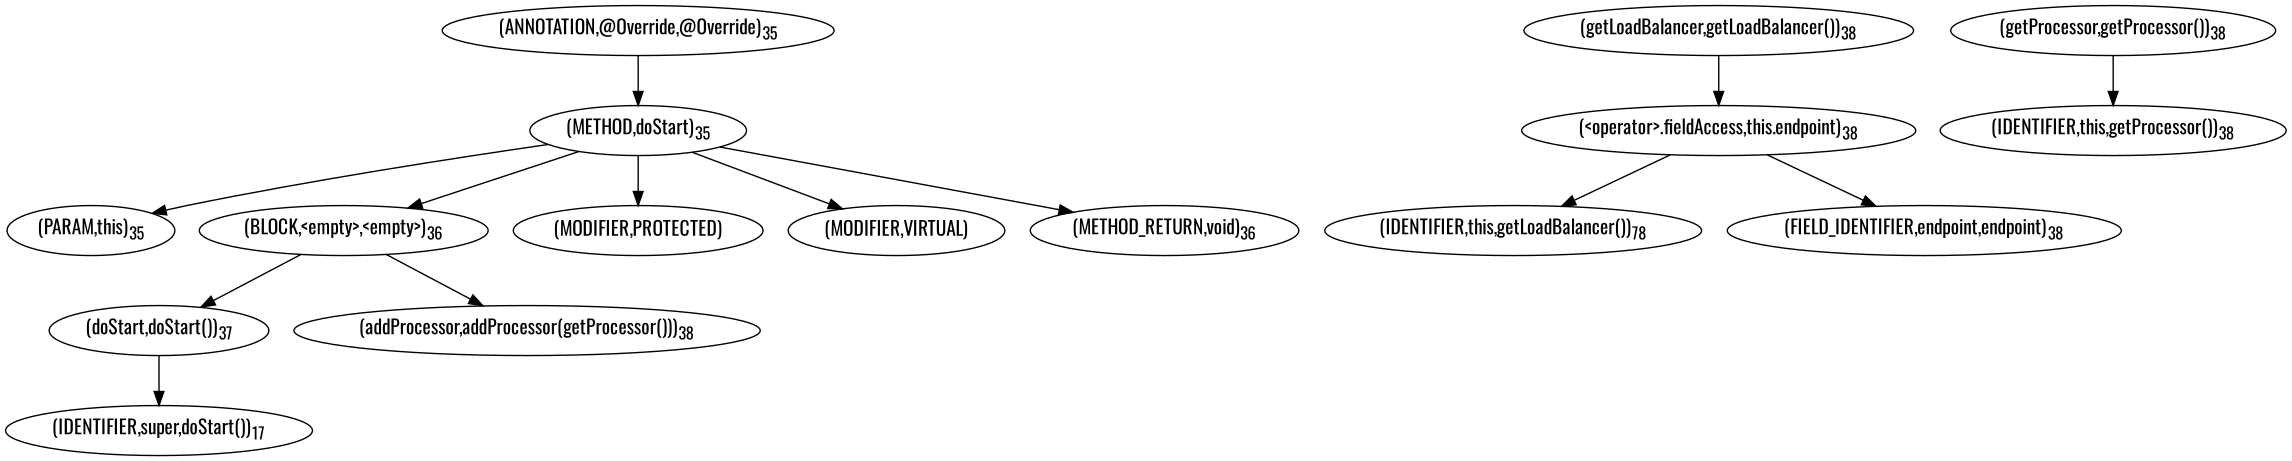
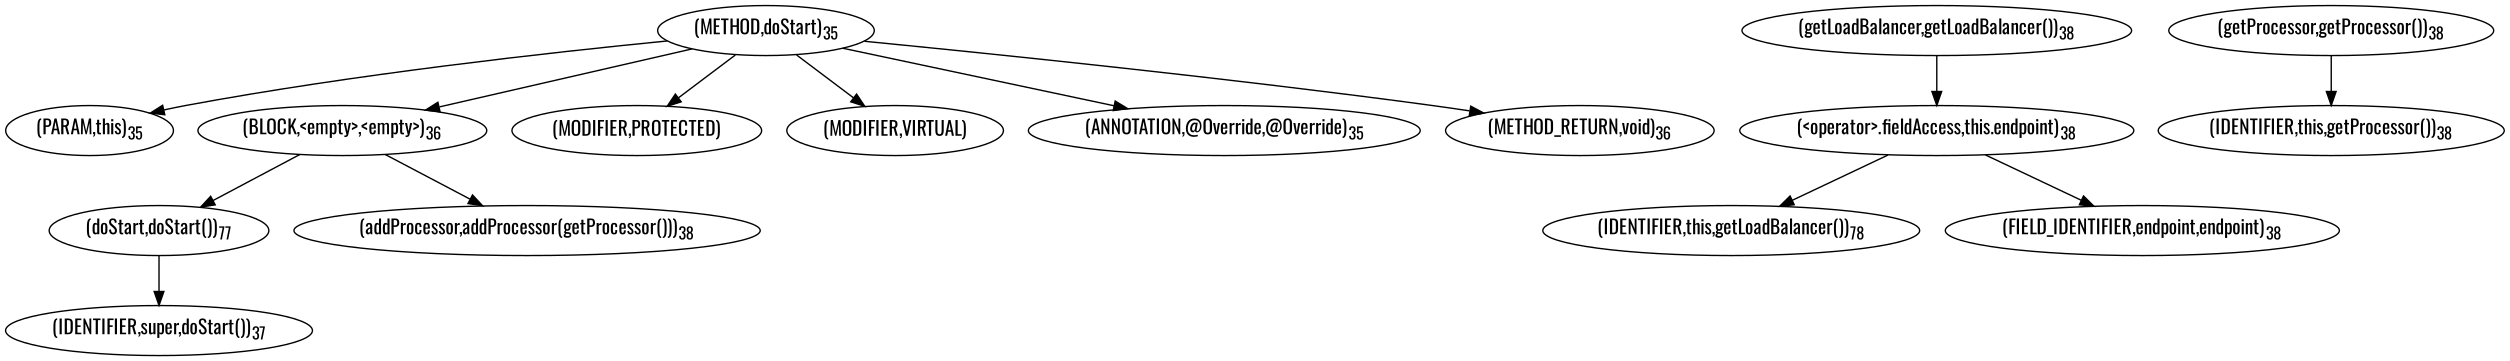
edge "(ANNOTATION,@Override,@Override)" -> "(METHOD,doStart)": reversed
node "(doStart,doStart())": text "37" -> "77"
node "(IDENTIFIER,super,doStart())": text "17" -> "37"
